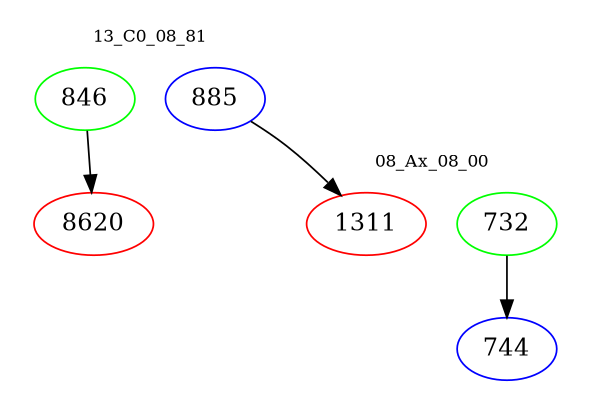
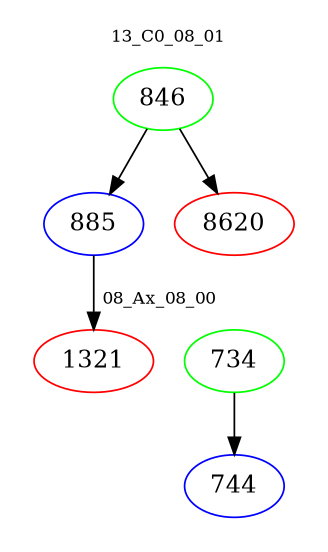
cluster "13_C0_08_81": label "13_C0_08_81" -> "13_C0_08_01"
edge "846" -> "885": added
node "1311": label "1311" -> "1321"
node "732": label "732" -> "734"
